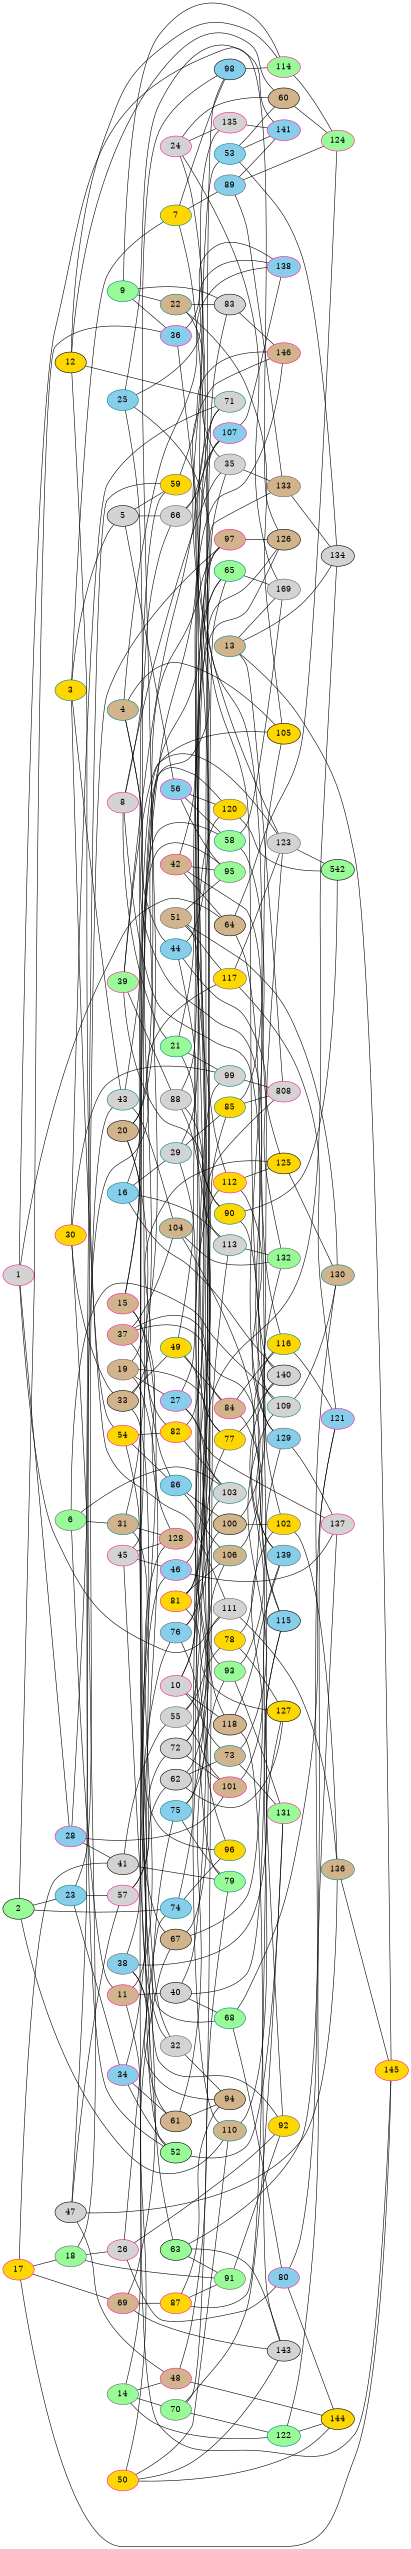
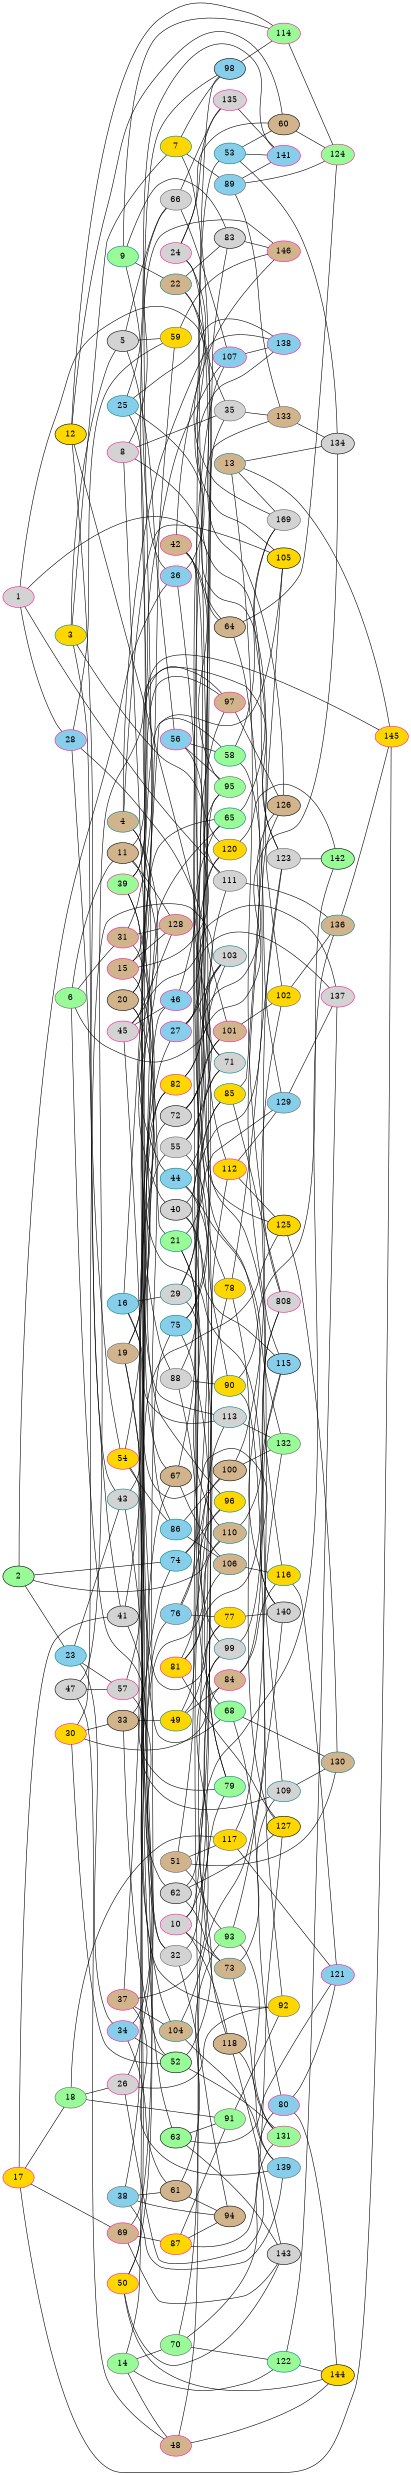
node "542": label "542" -> "142"
node "31": color teal -> deeppink
edge "78" -- "32": added
node "11": color deeppink -> black
edge "136" -- "47": now "136" -- "52"
